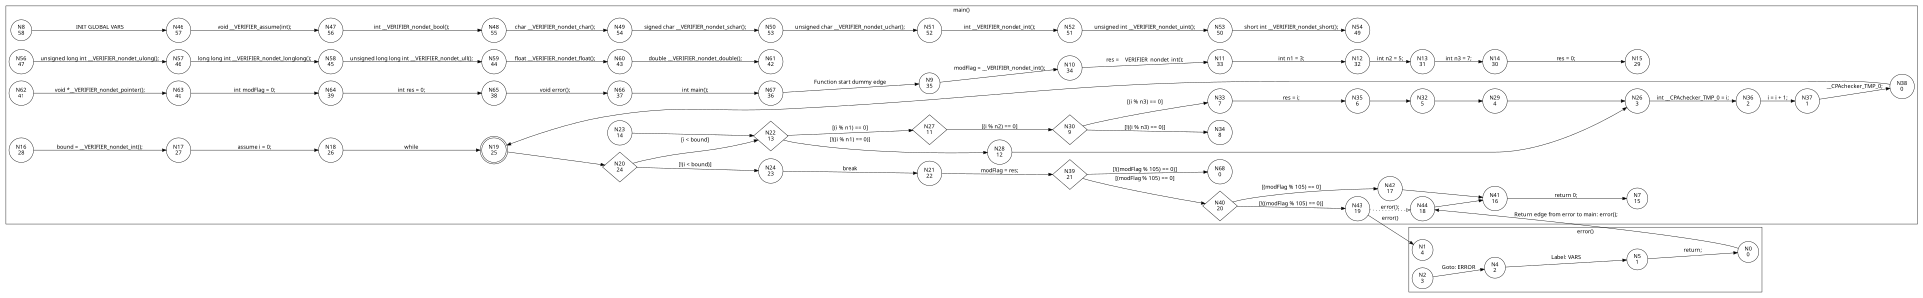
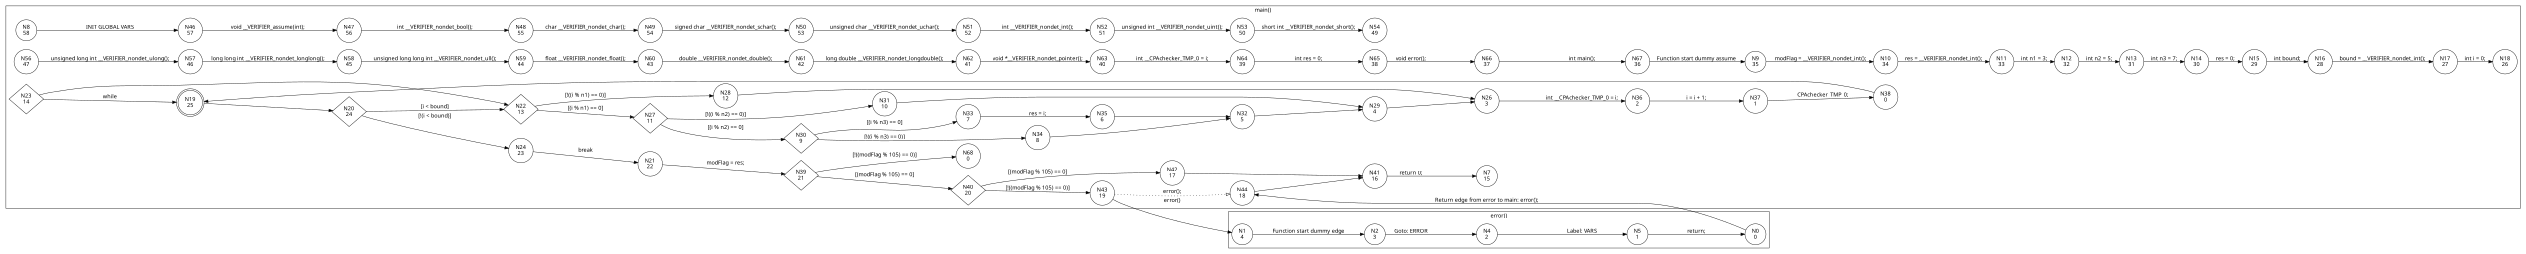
edge "N61 42" -> "N62 41": added, label "long double __VERIFIER_nondet_longdouble();"
edge "N15 29" -> "N16 28": added, label "int bound;"
edge "N67 36" -> "N9 35": label "Function start dummy edge" -> "Function start dummy assume"
edge "N63 40" -> "N64 39": label "int modFlag = 0;" -> "int __CPAchecker_TMP_0 = i;"
node "N31 10": added
edge "N34 8" -> "N32 5": added
node "N23 14": shape circle -> diamond
edge "N17 27" -> "N18 26": label "assume i = 0;" -> "int i = 0;"
edge "N18 26" -> "N19 25": now "N23 14" -> "N19 25"
edge "N1 4" -> "N2 3": added, label "Function start dummy edge"
